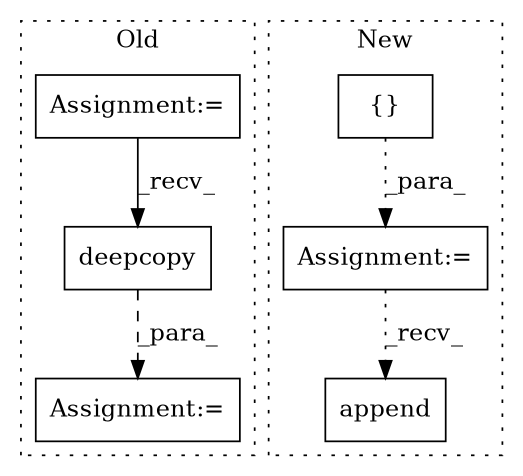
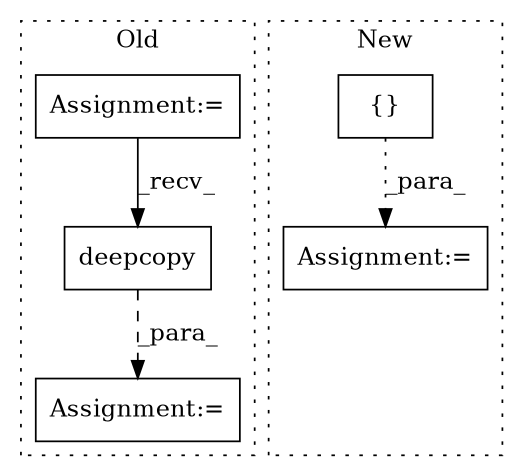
node "append": removed
